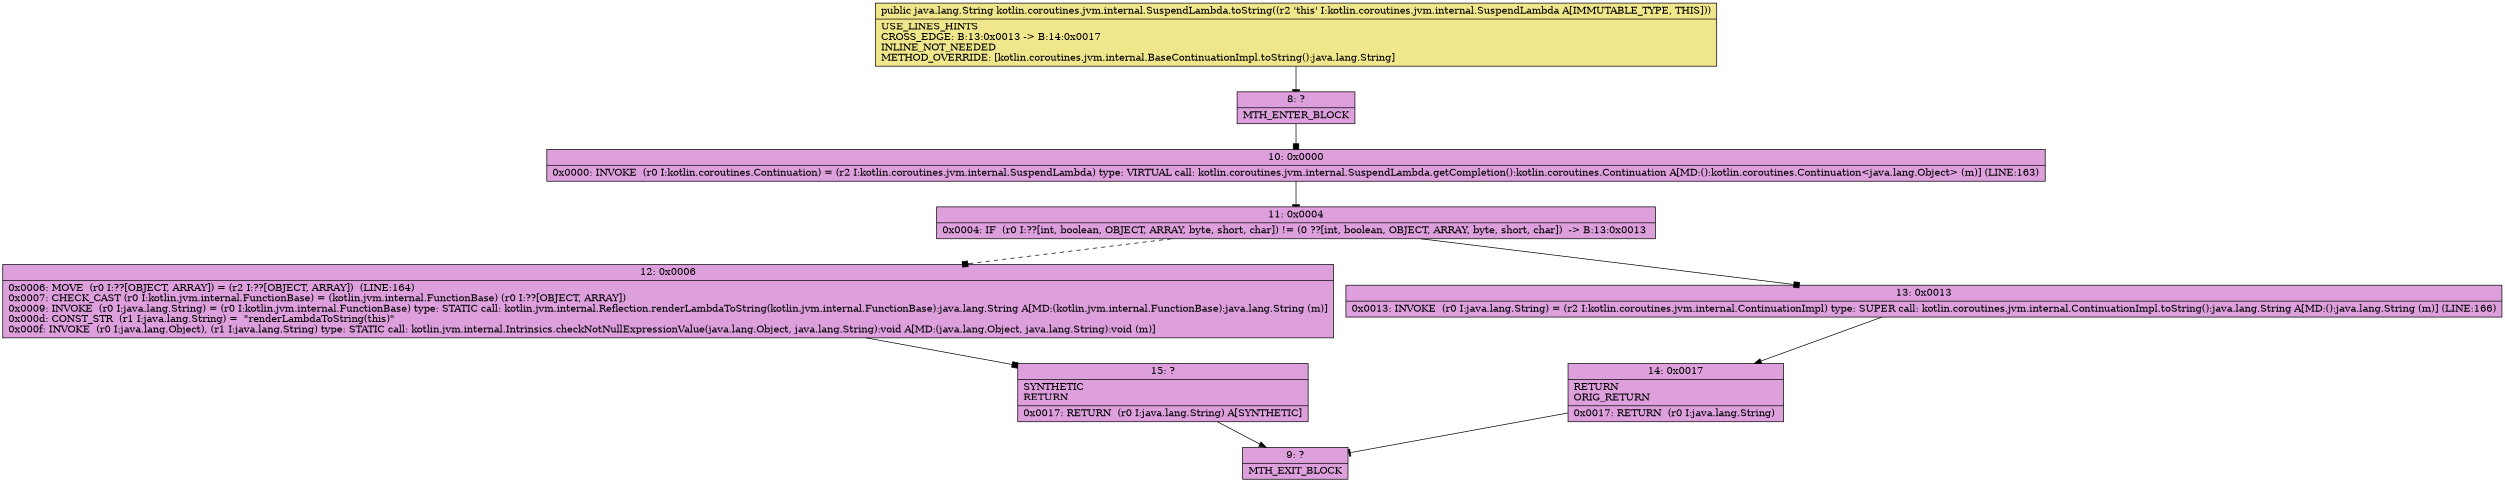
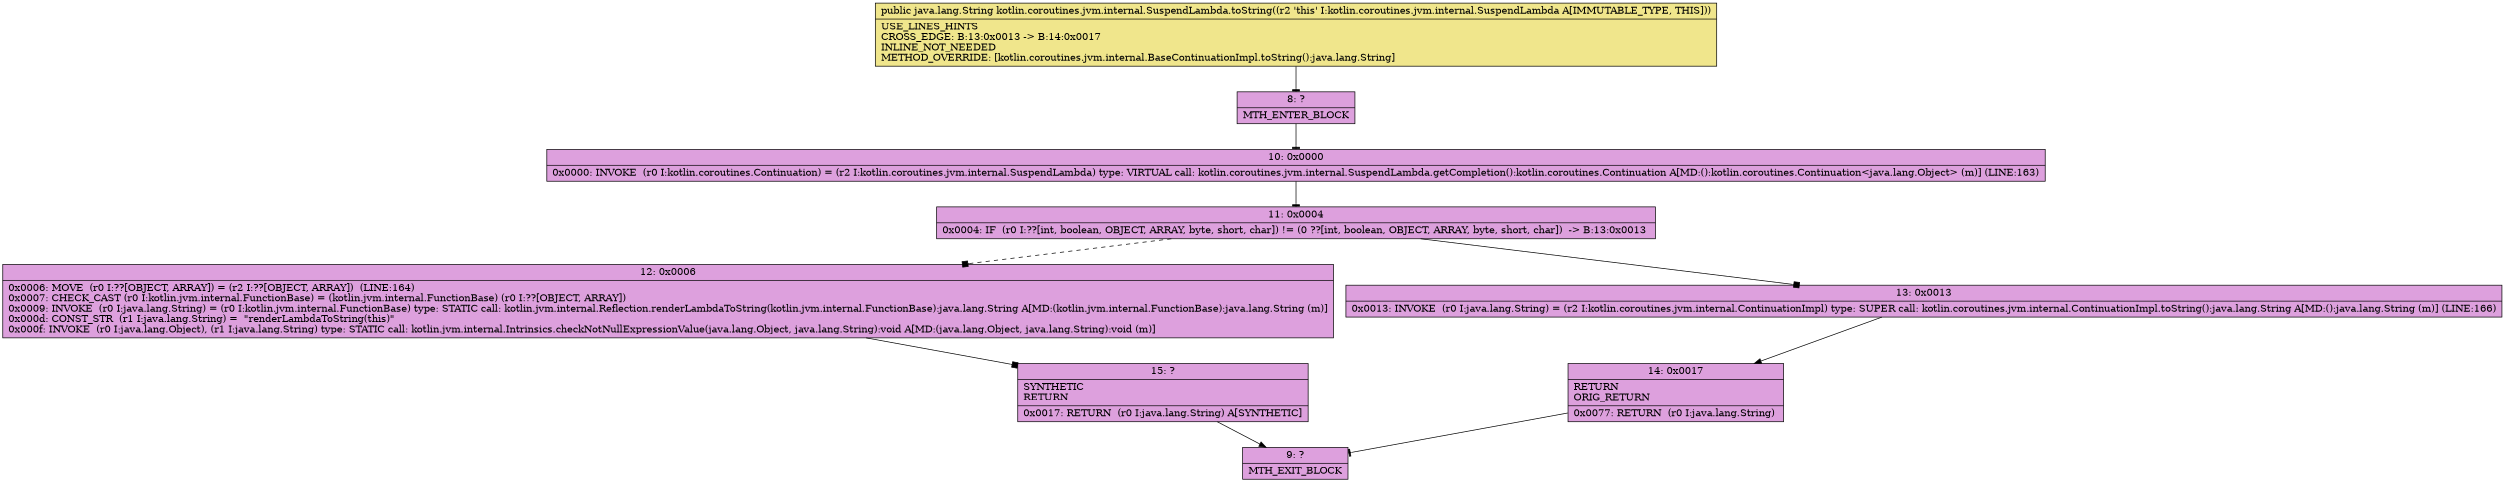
edge "8: ?" -> "10: 0x0000": arrowhead box -> tee
node "14: 0x0017": text "0x0017: RETURN  (r0 I:java.lang.String)" -> "0x0077: RETURN  (r0 I:java.lang.String)"
